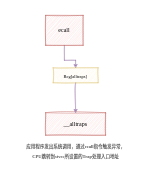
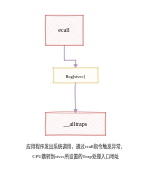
node "Reg[alltraps]": label "Reg[alltraps]" -> "Reg[stvec]"
